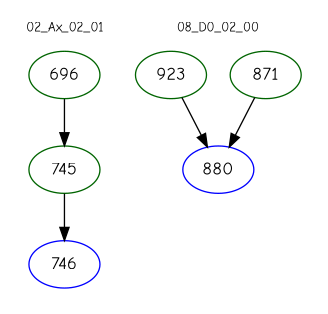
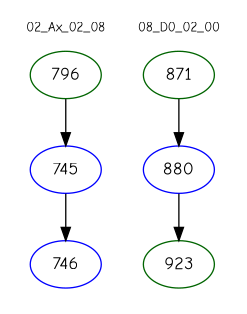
cluster "02_Ax_02_01": label "02_Ax_02_01" -> "02_Ax_02_08"
node "696": label "696" -> "796"
edge "923" -> "880": reversed
node "745": color darkgreen -> blue
